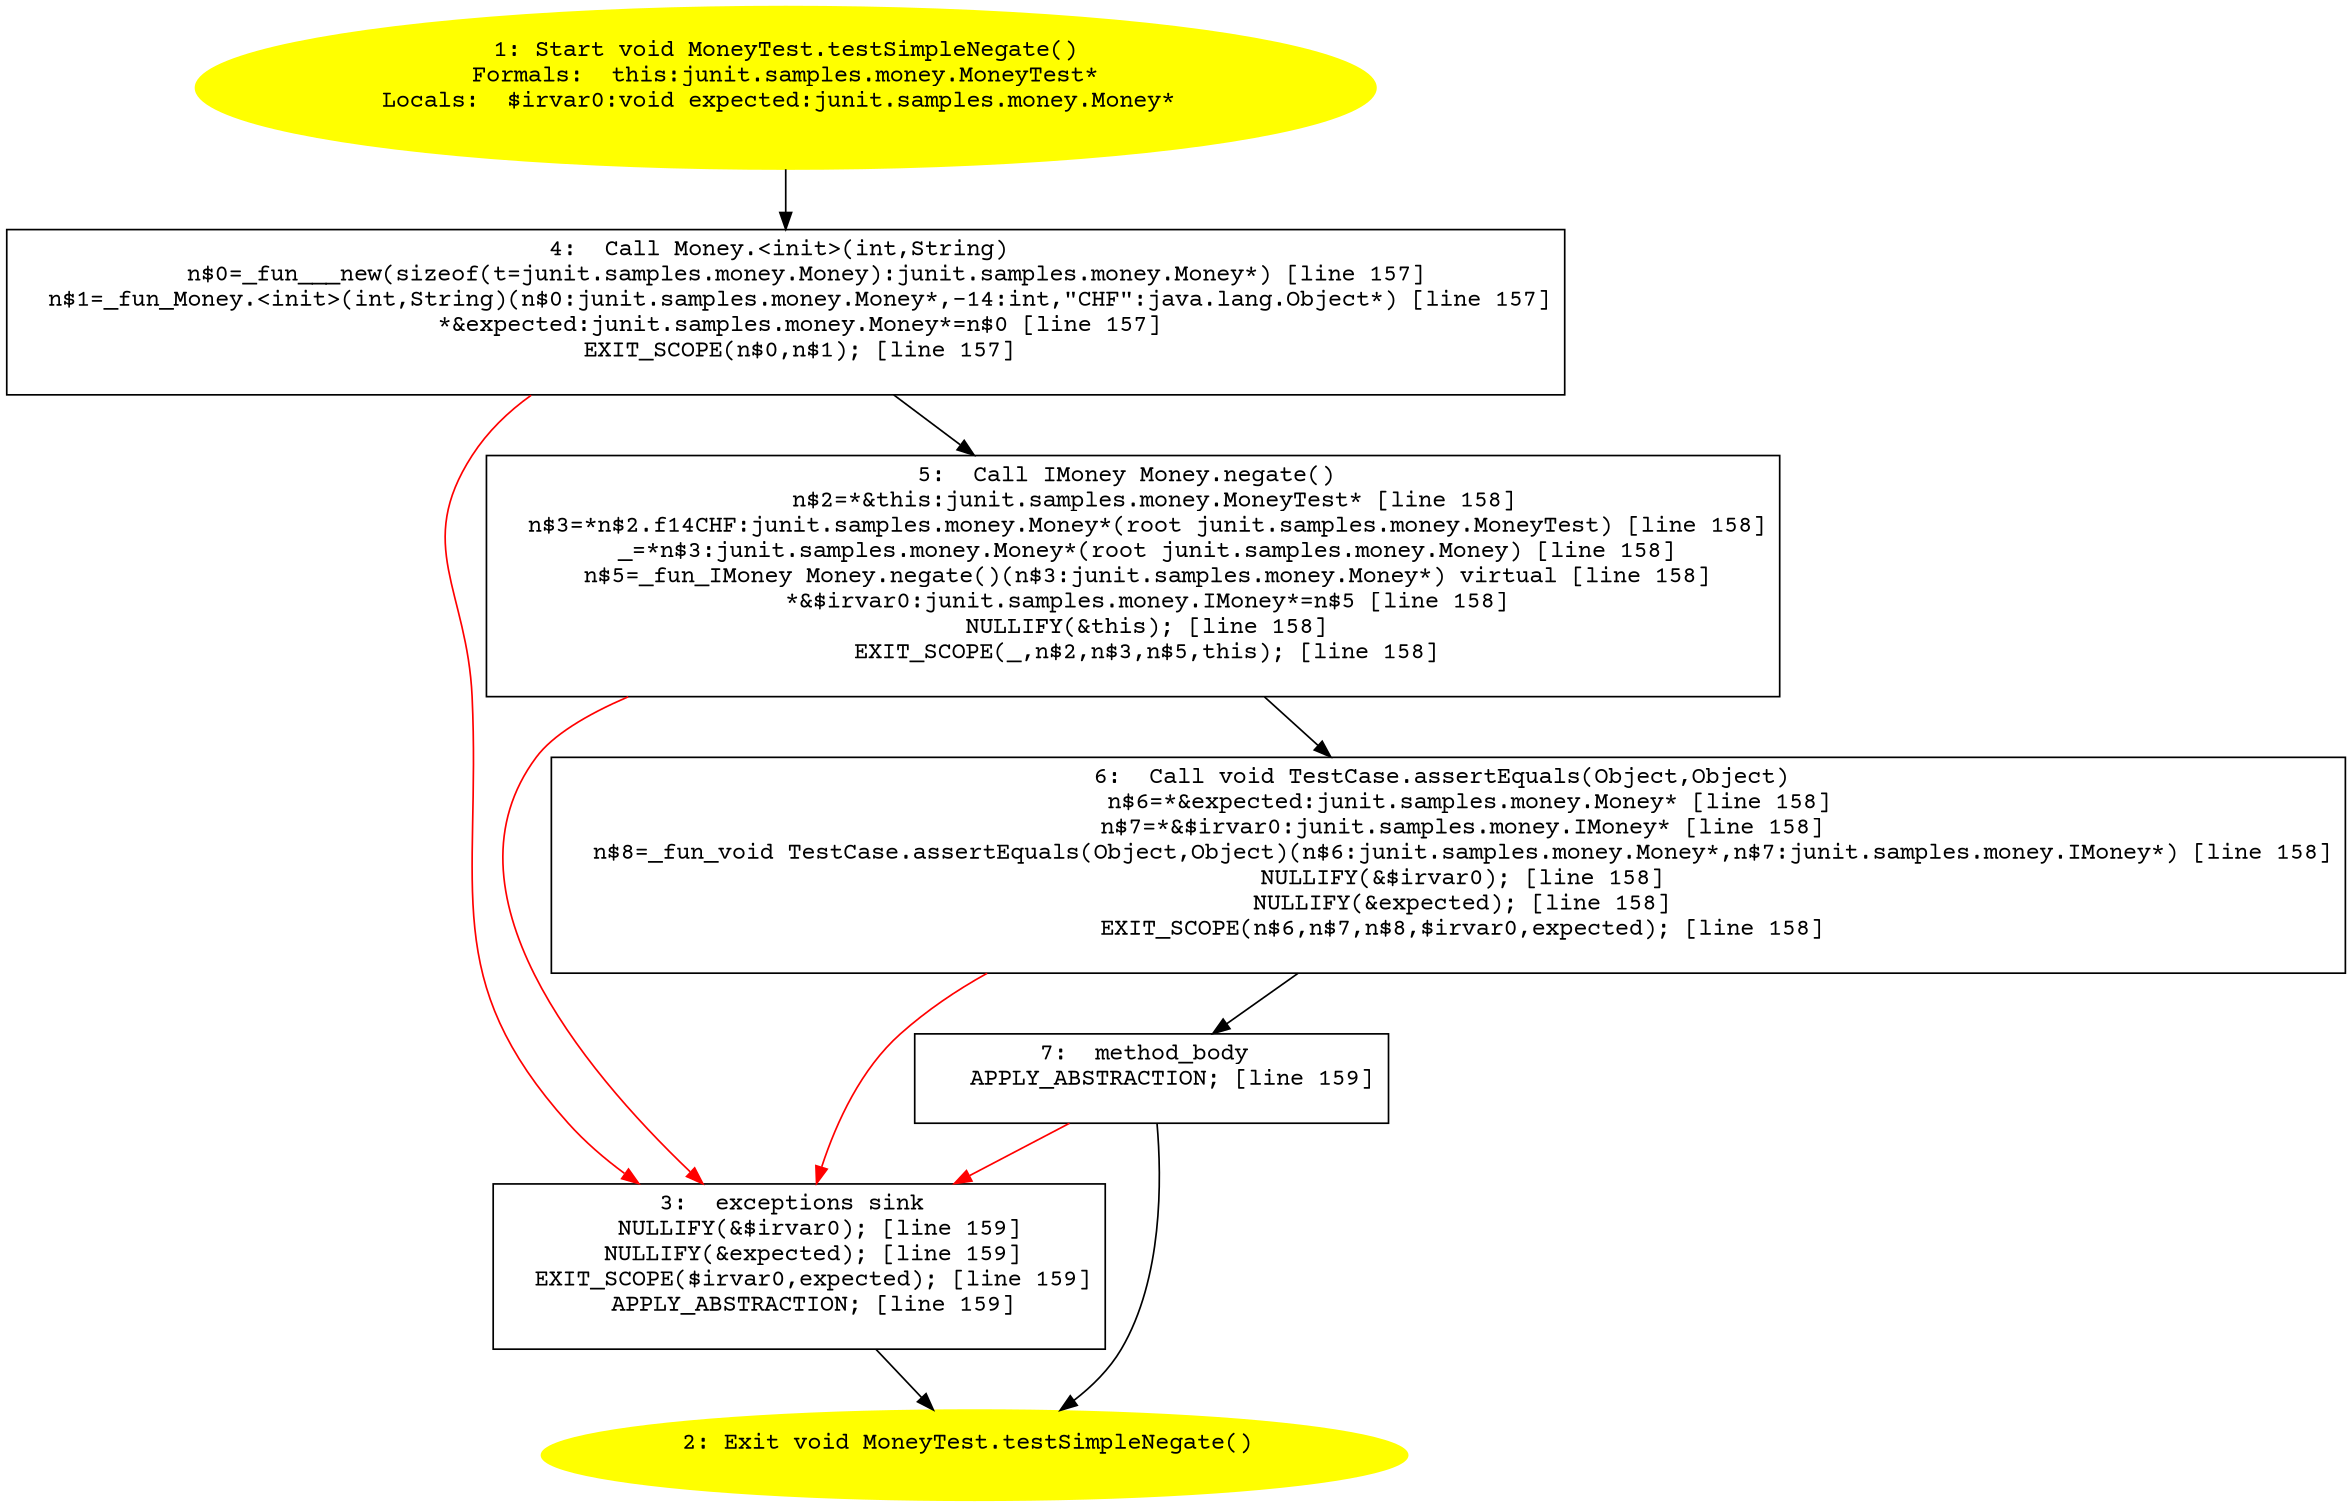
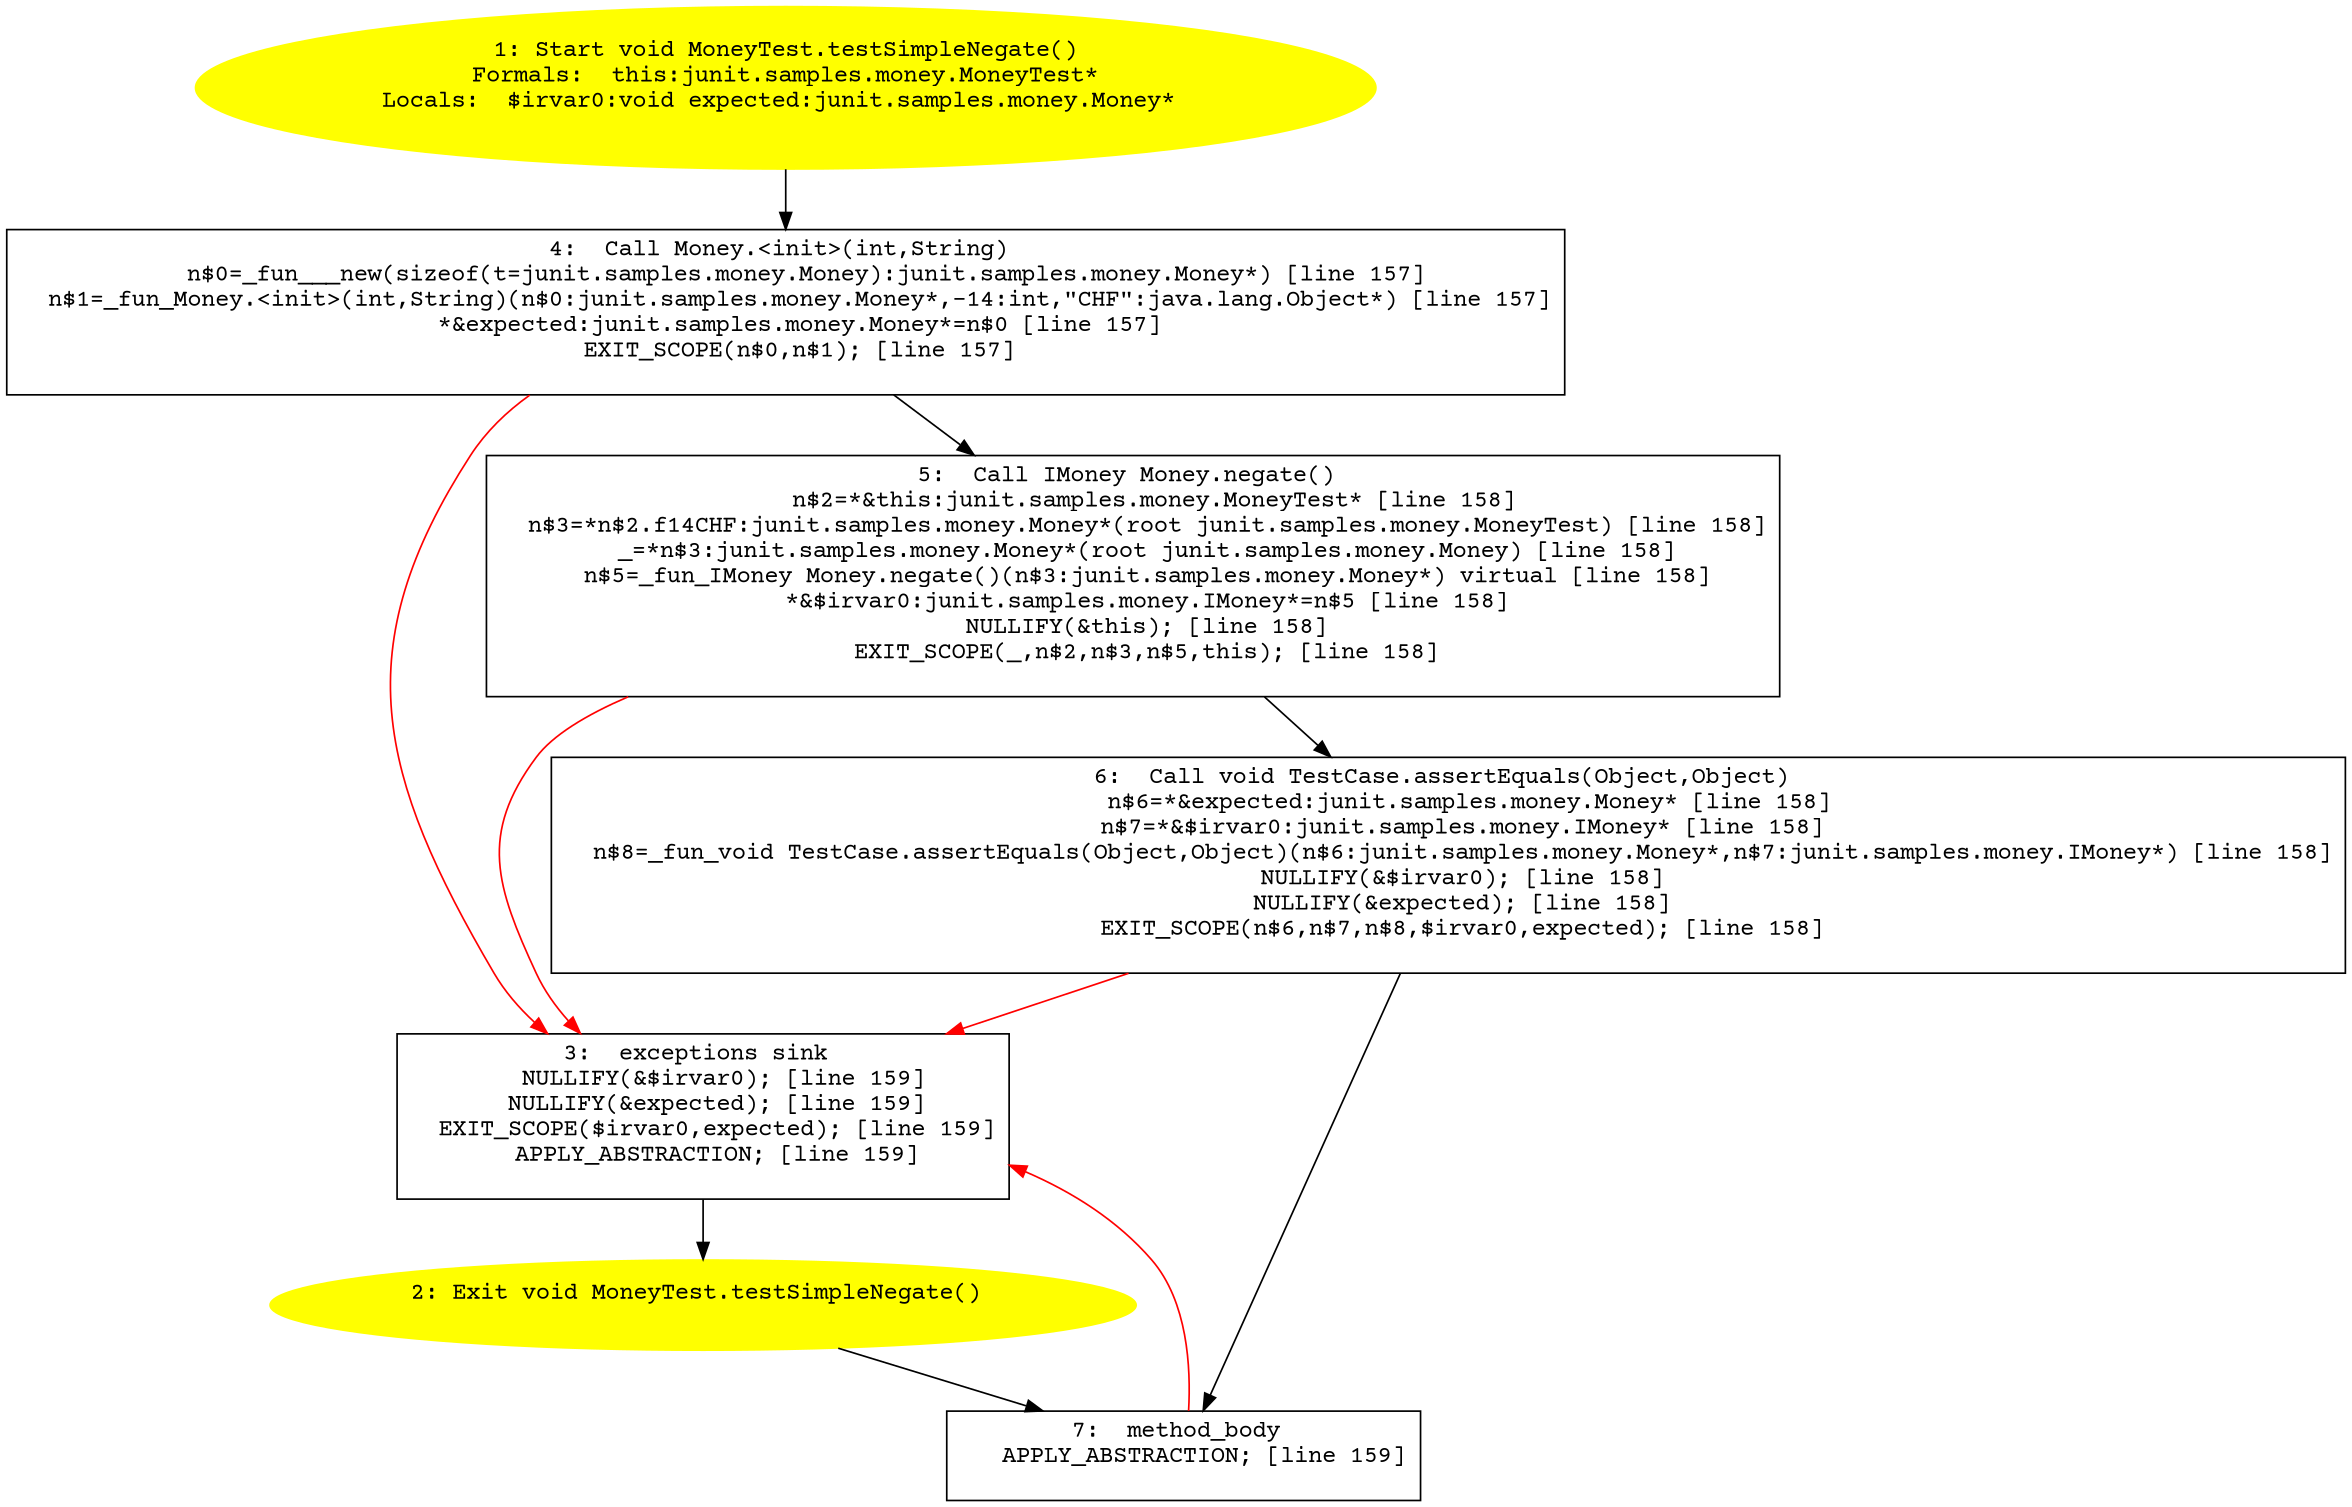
edge "7:  method_body APPLY_ABSTRACTION; [line 159]" -> "2: Exit void MoneyTest.testSimpleNegate()": reversed
